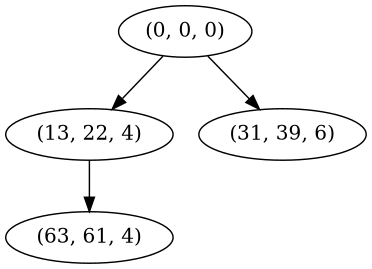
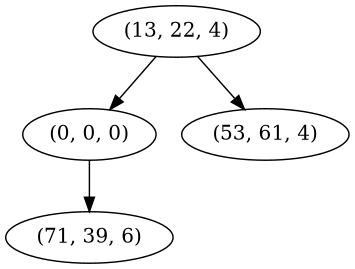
edge "(0, 0, 0)" -> "(13, 22, 4)": reversed
node "(31, 39, 6)": label "(31, 39, 6)" -> "(71, 39, 6)"
node "(63, 61, 4)": label "(63, 61, 4)" -> "(53, 61, 4)"
